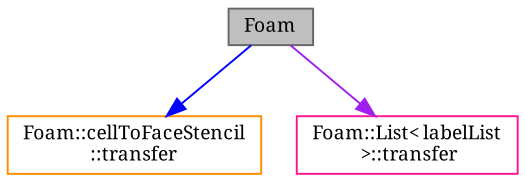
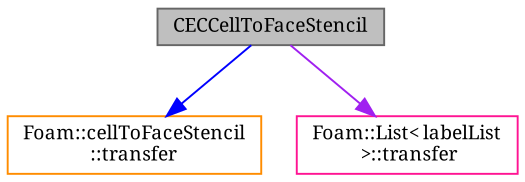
node "Foam": label "Foam" -> "CECCellToFaceStencil"
